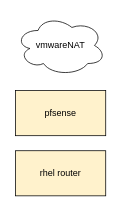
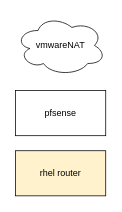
node "pfsense": fillcolor #fff2cc -> #ffffff
